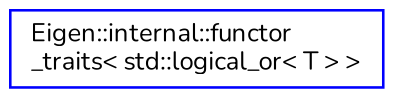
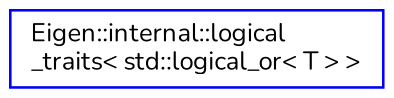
node "Eigen::internal::functor _traits< std::logical_or< T > >": label "Eigen::internal::functor _traits< std::logical_or< T > >" -> "Eigen::internal::logical _traits< std::logical_or< T > >"
